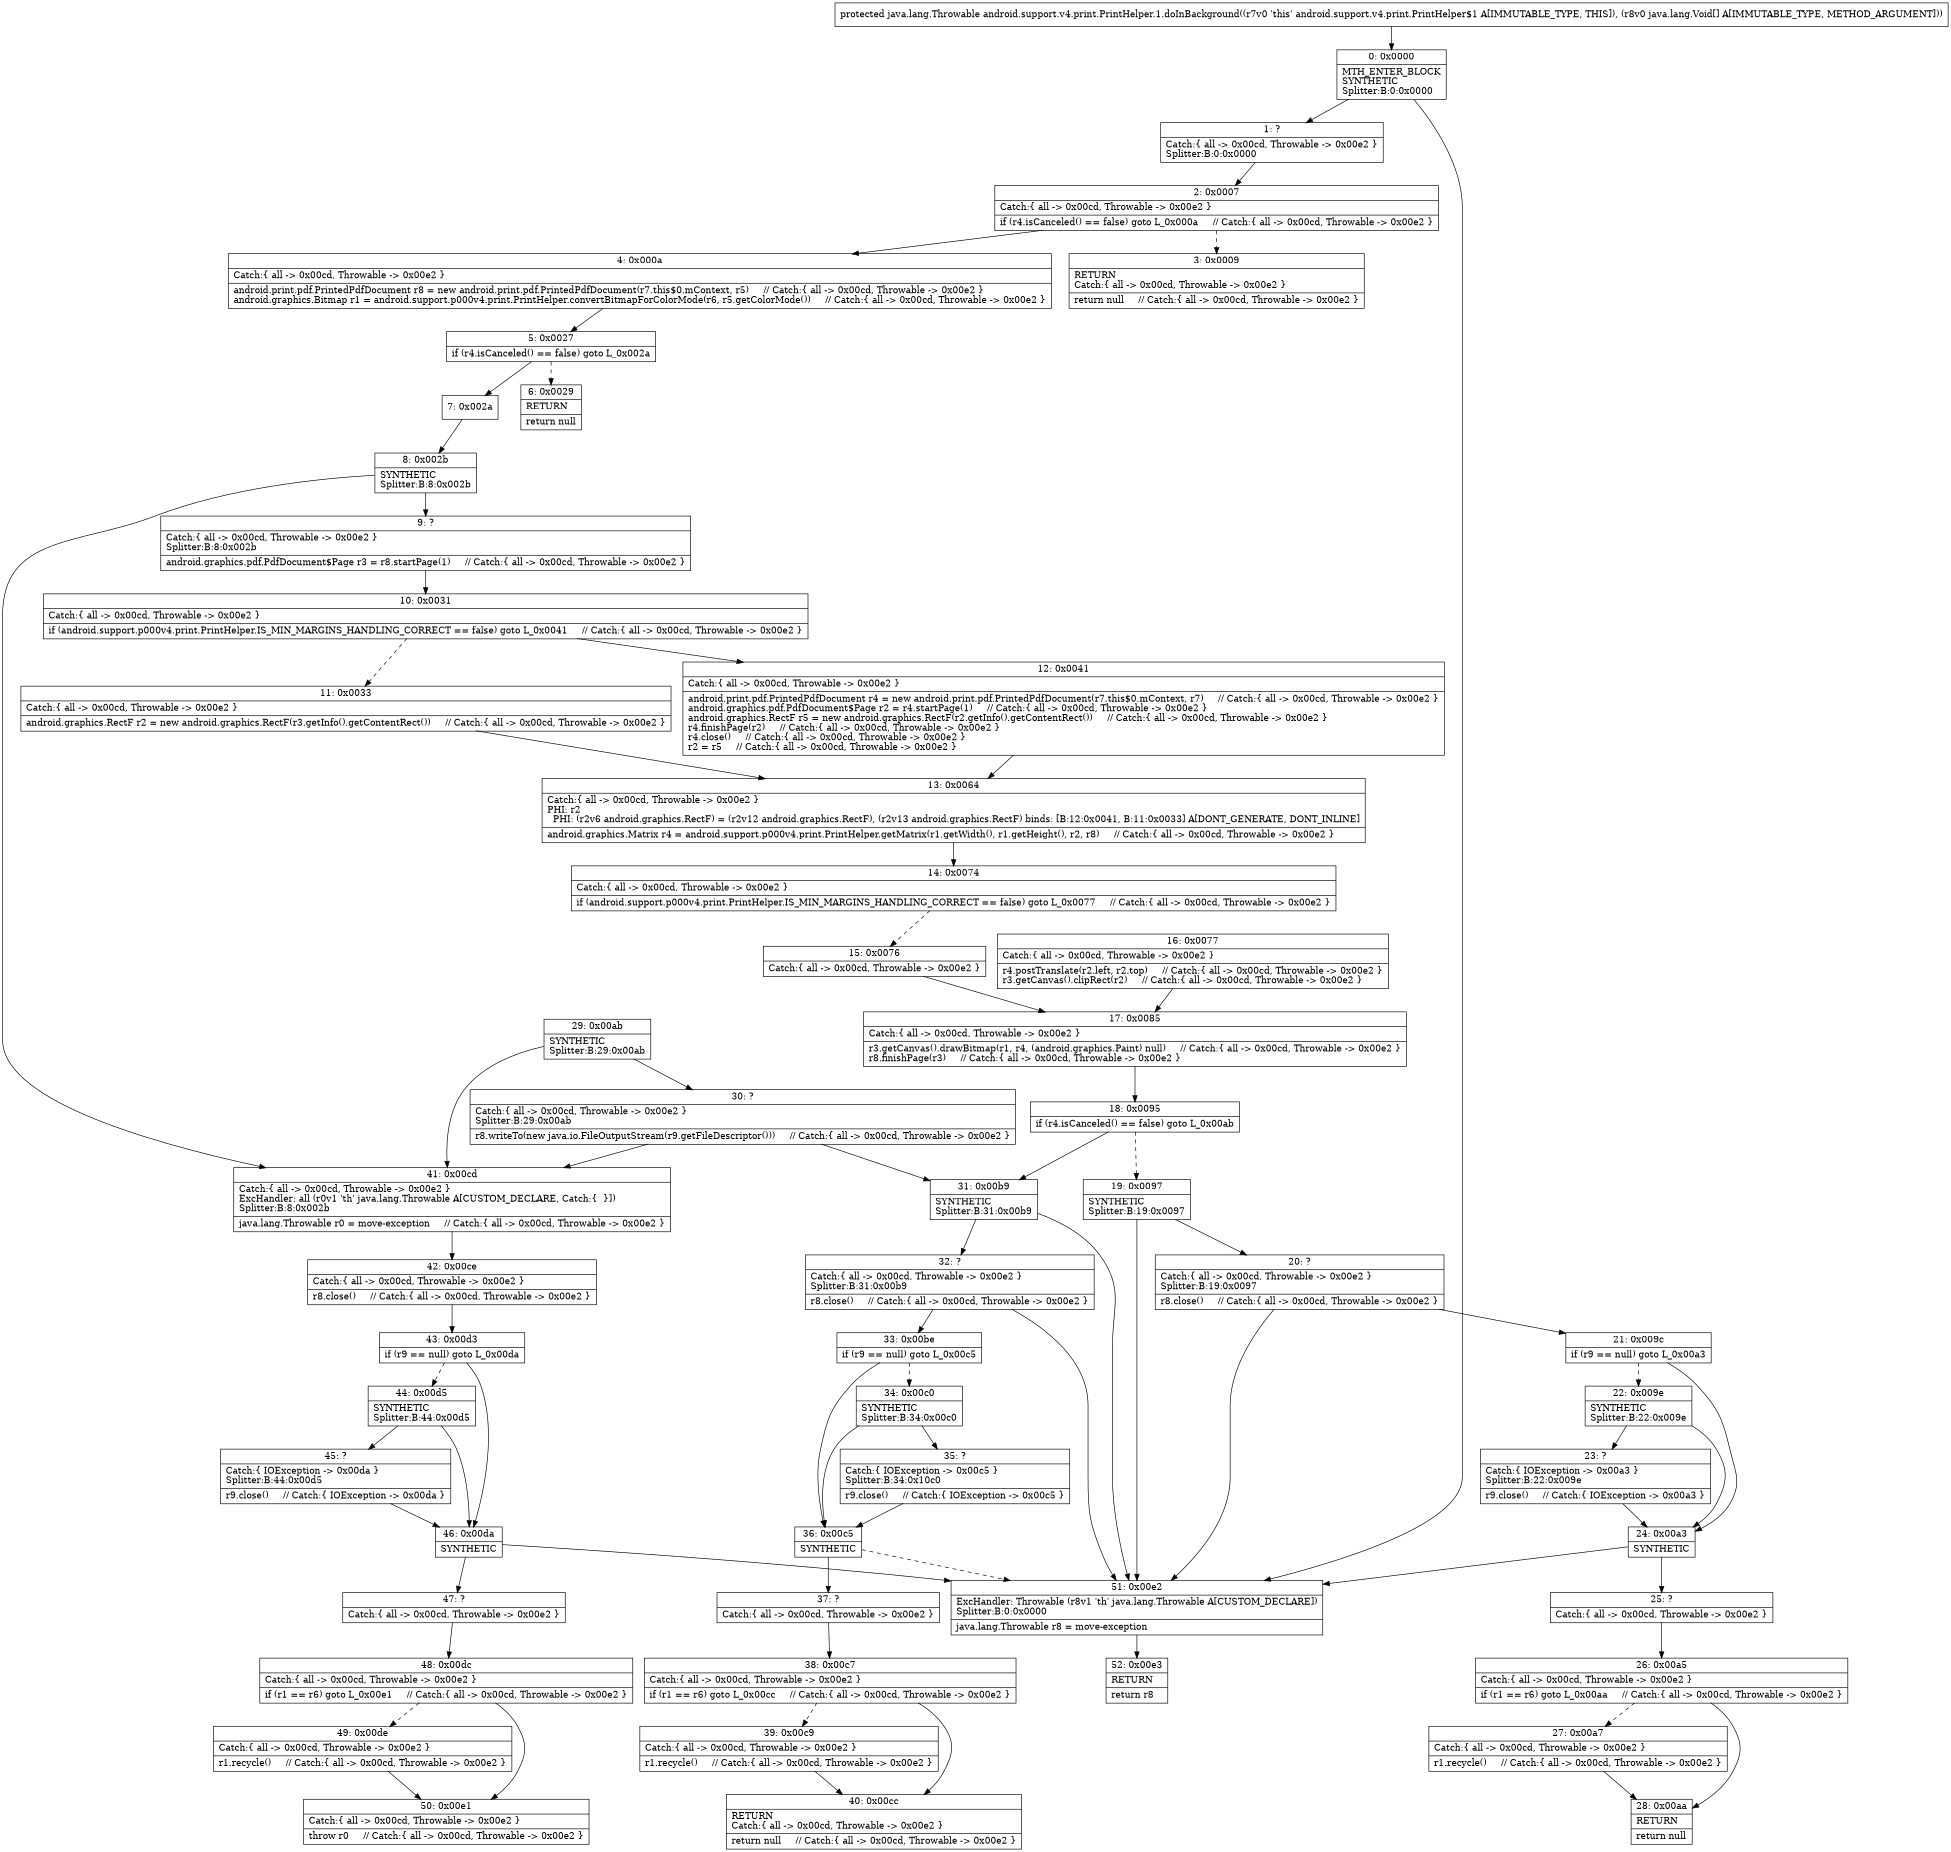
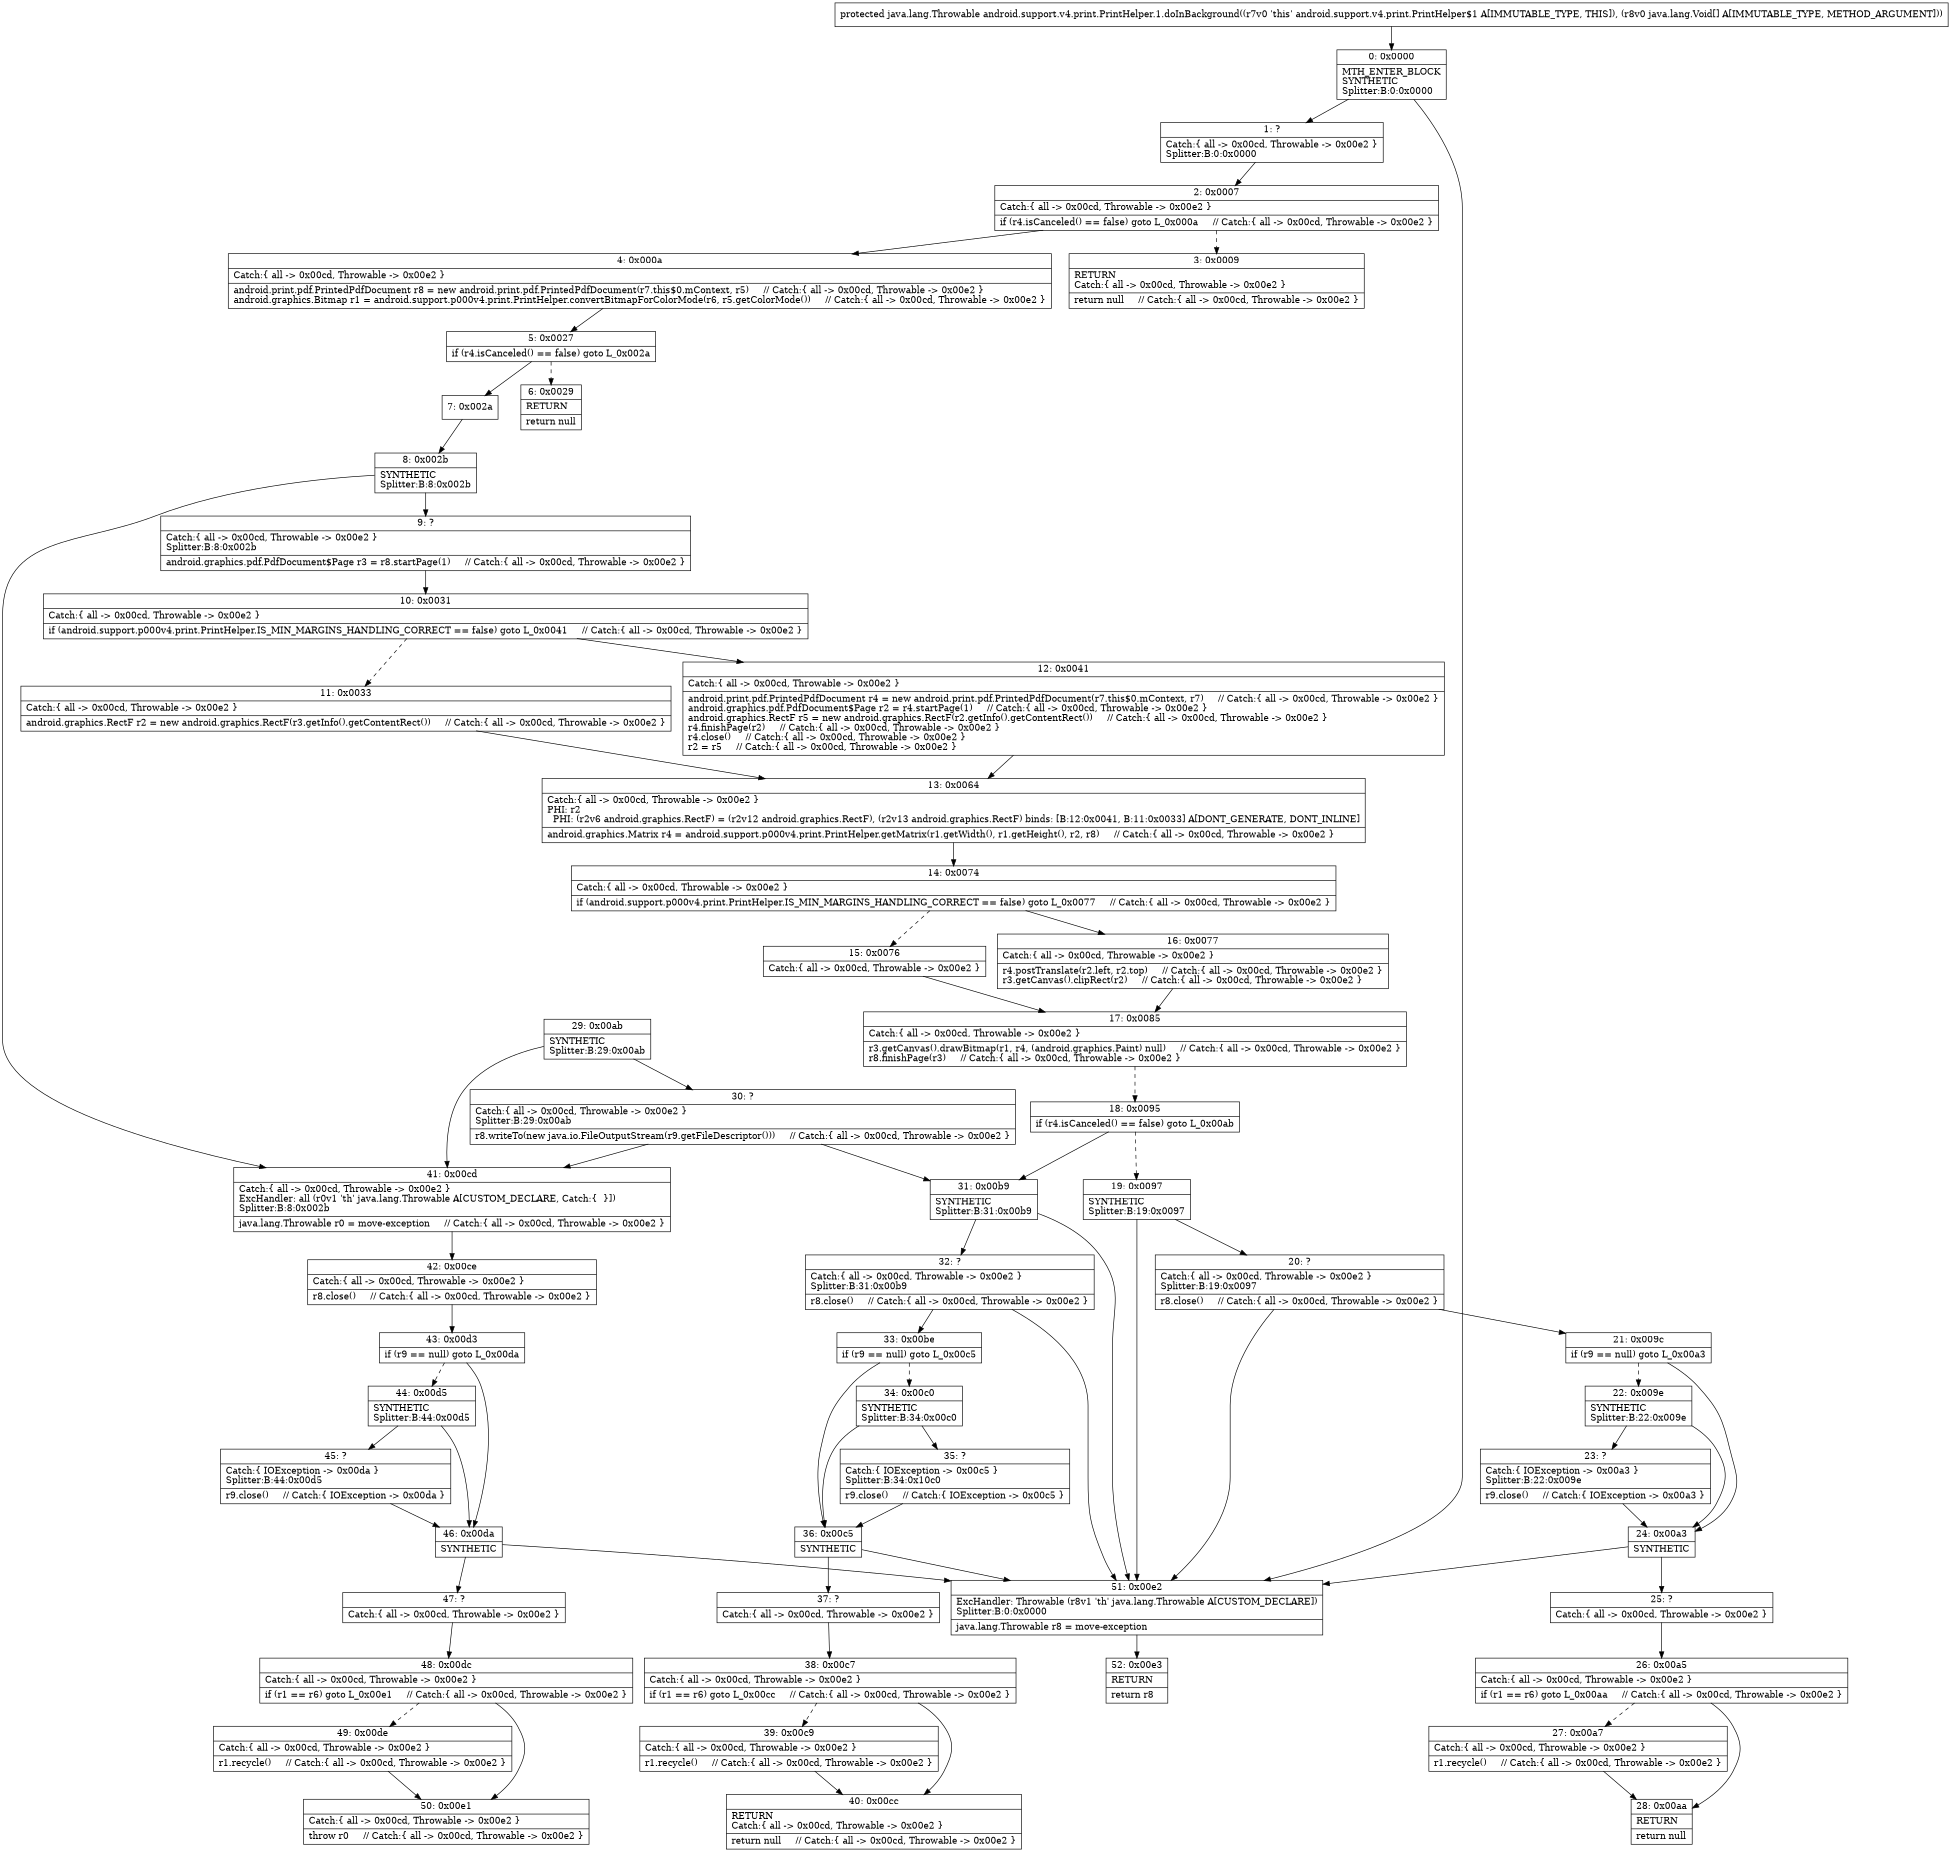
edge "14: 0x0074" -> "16: 0x0077": added
edge "17: 0x0085" -> "18: 0x0095": style solid -> dashed
edge "36: 0x00c5" -> "51: 0x00e2": style dashed -> solid
